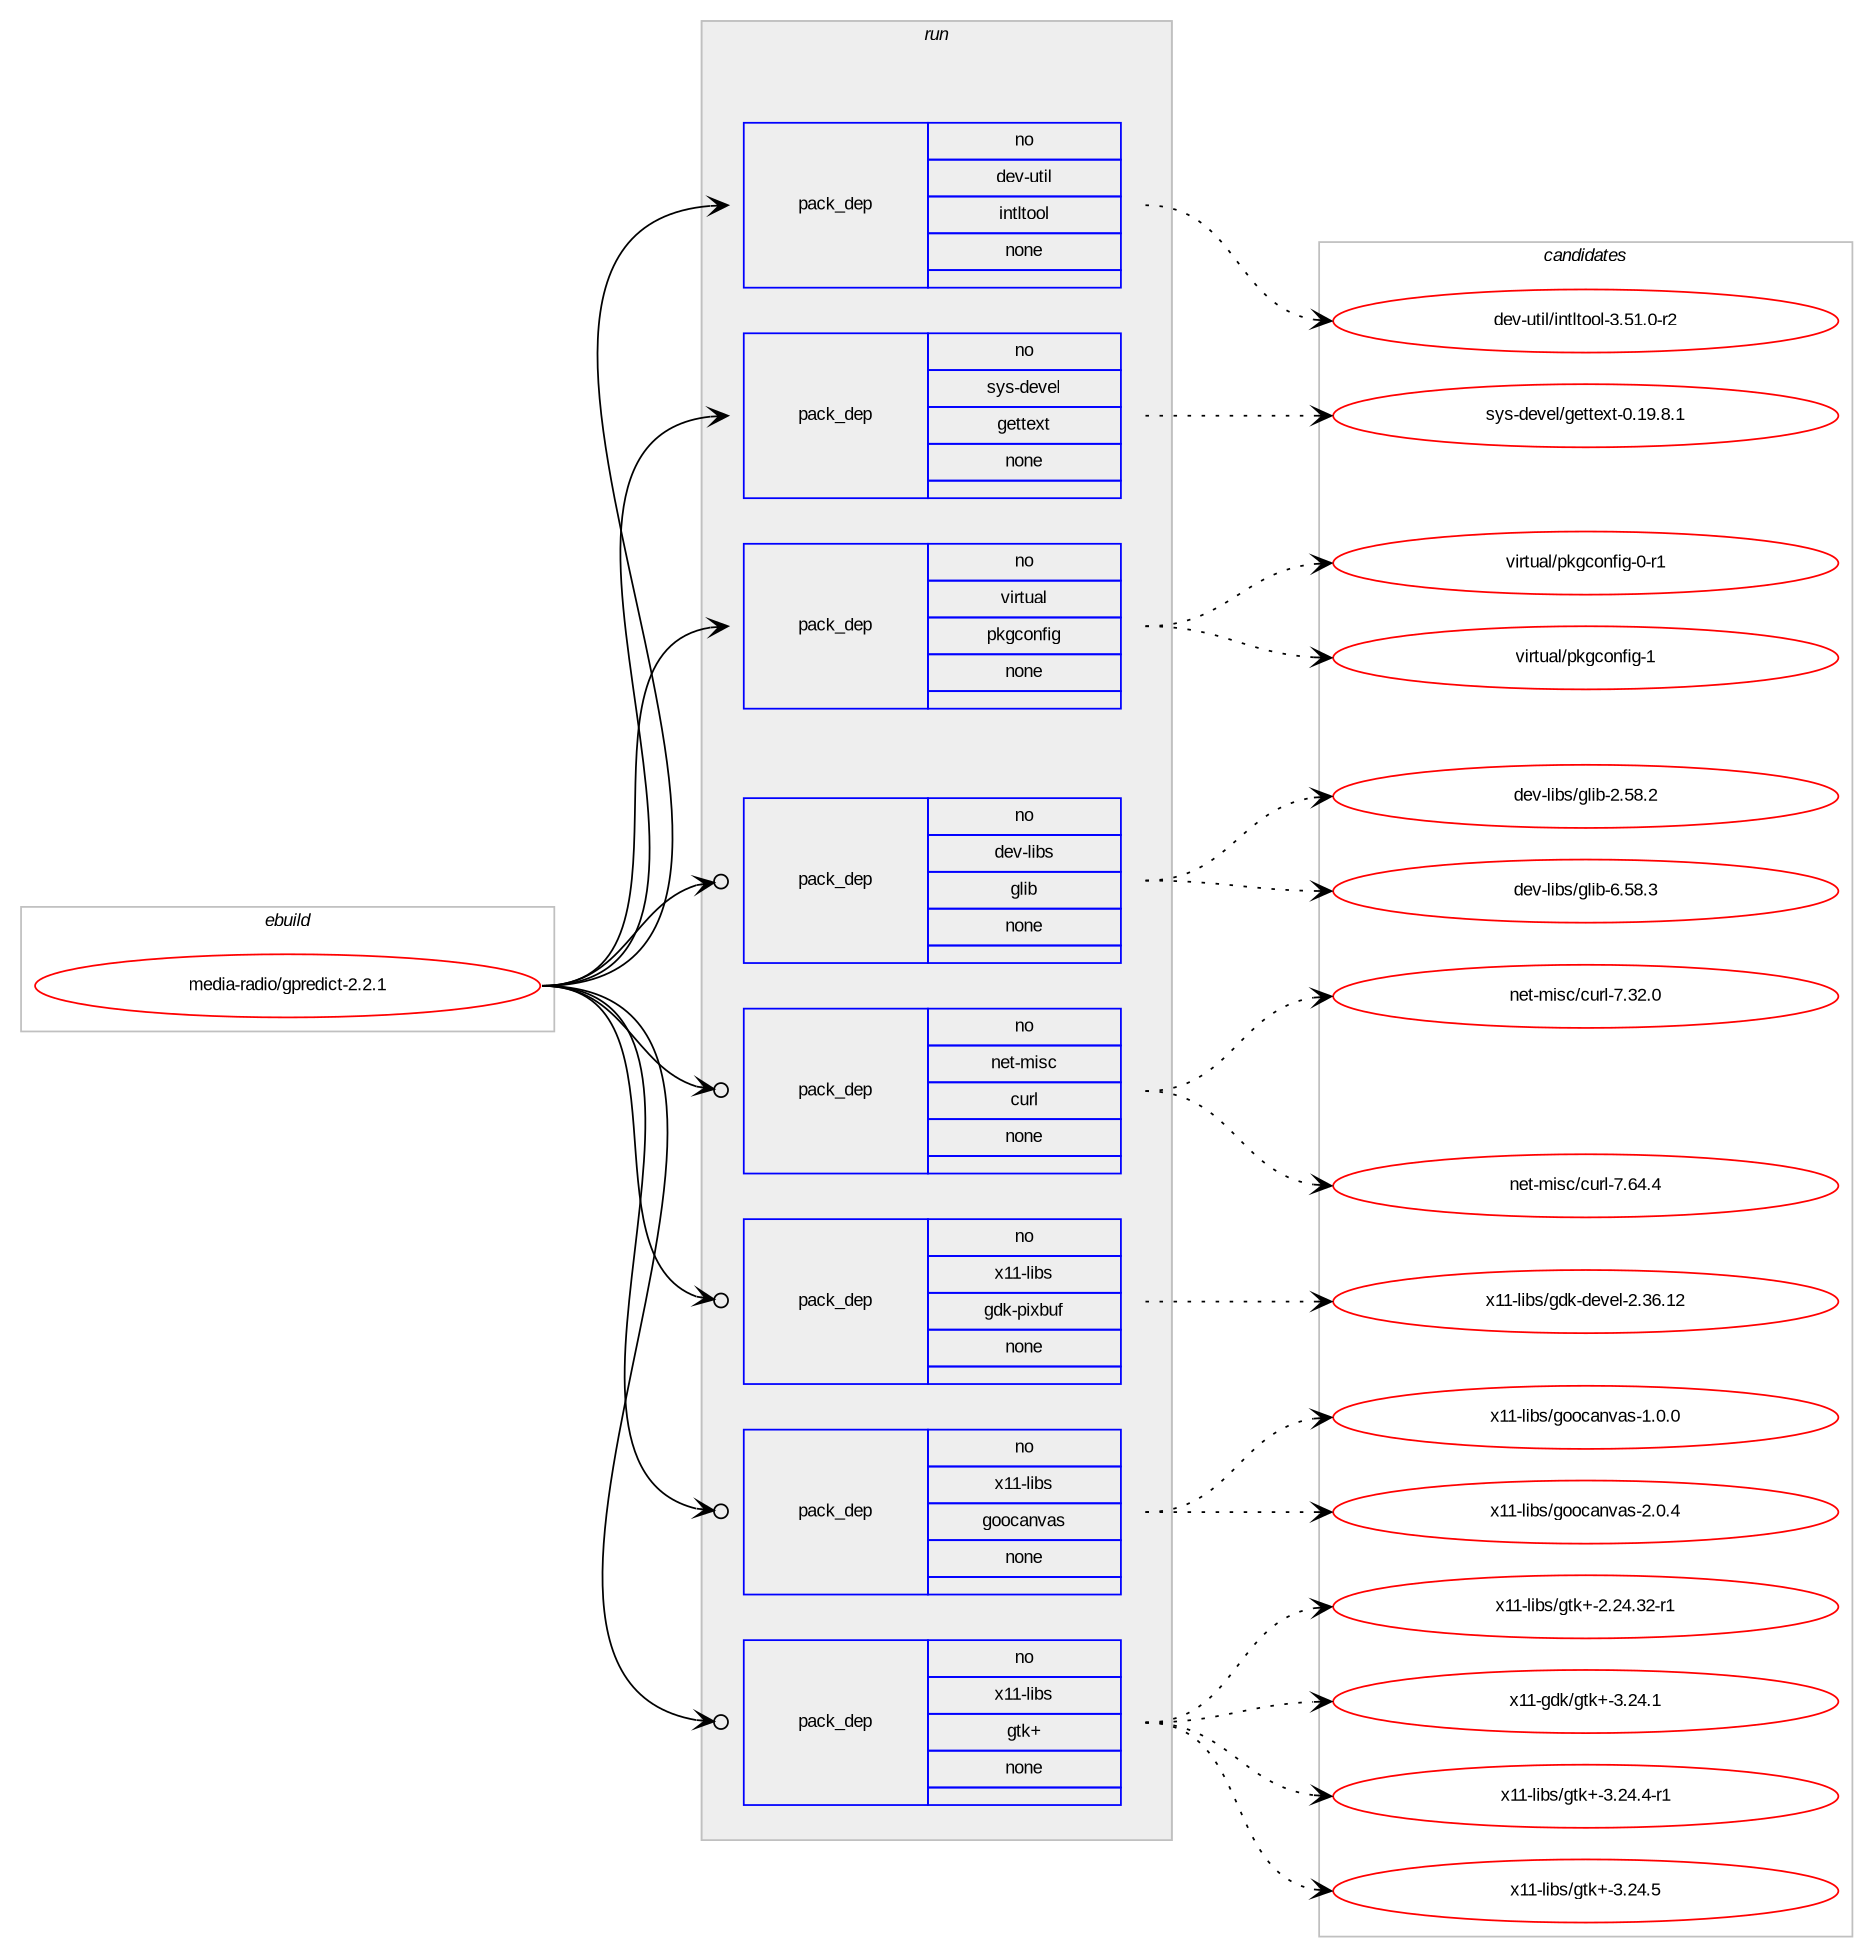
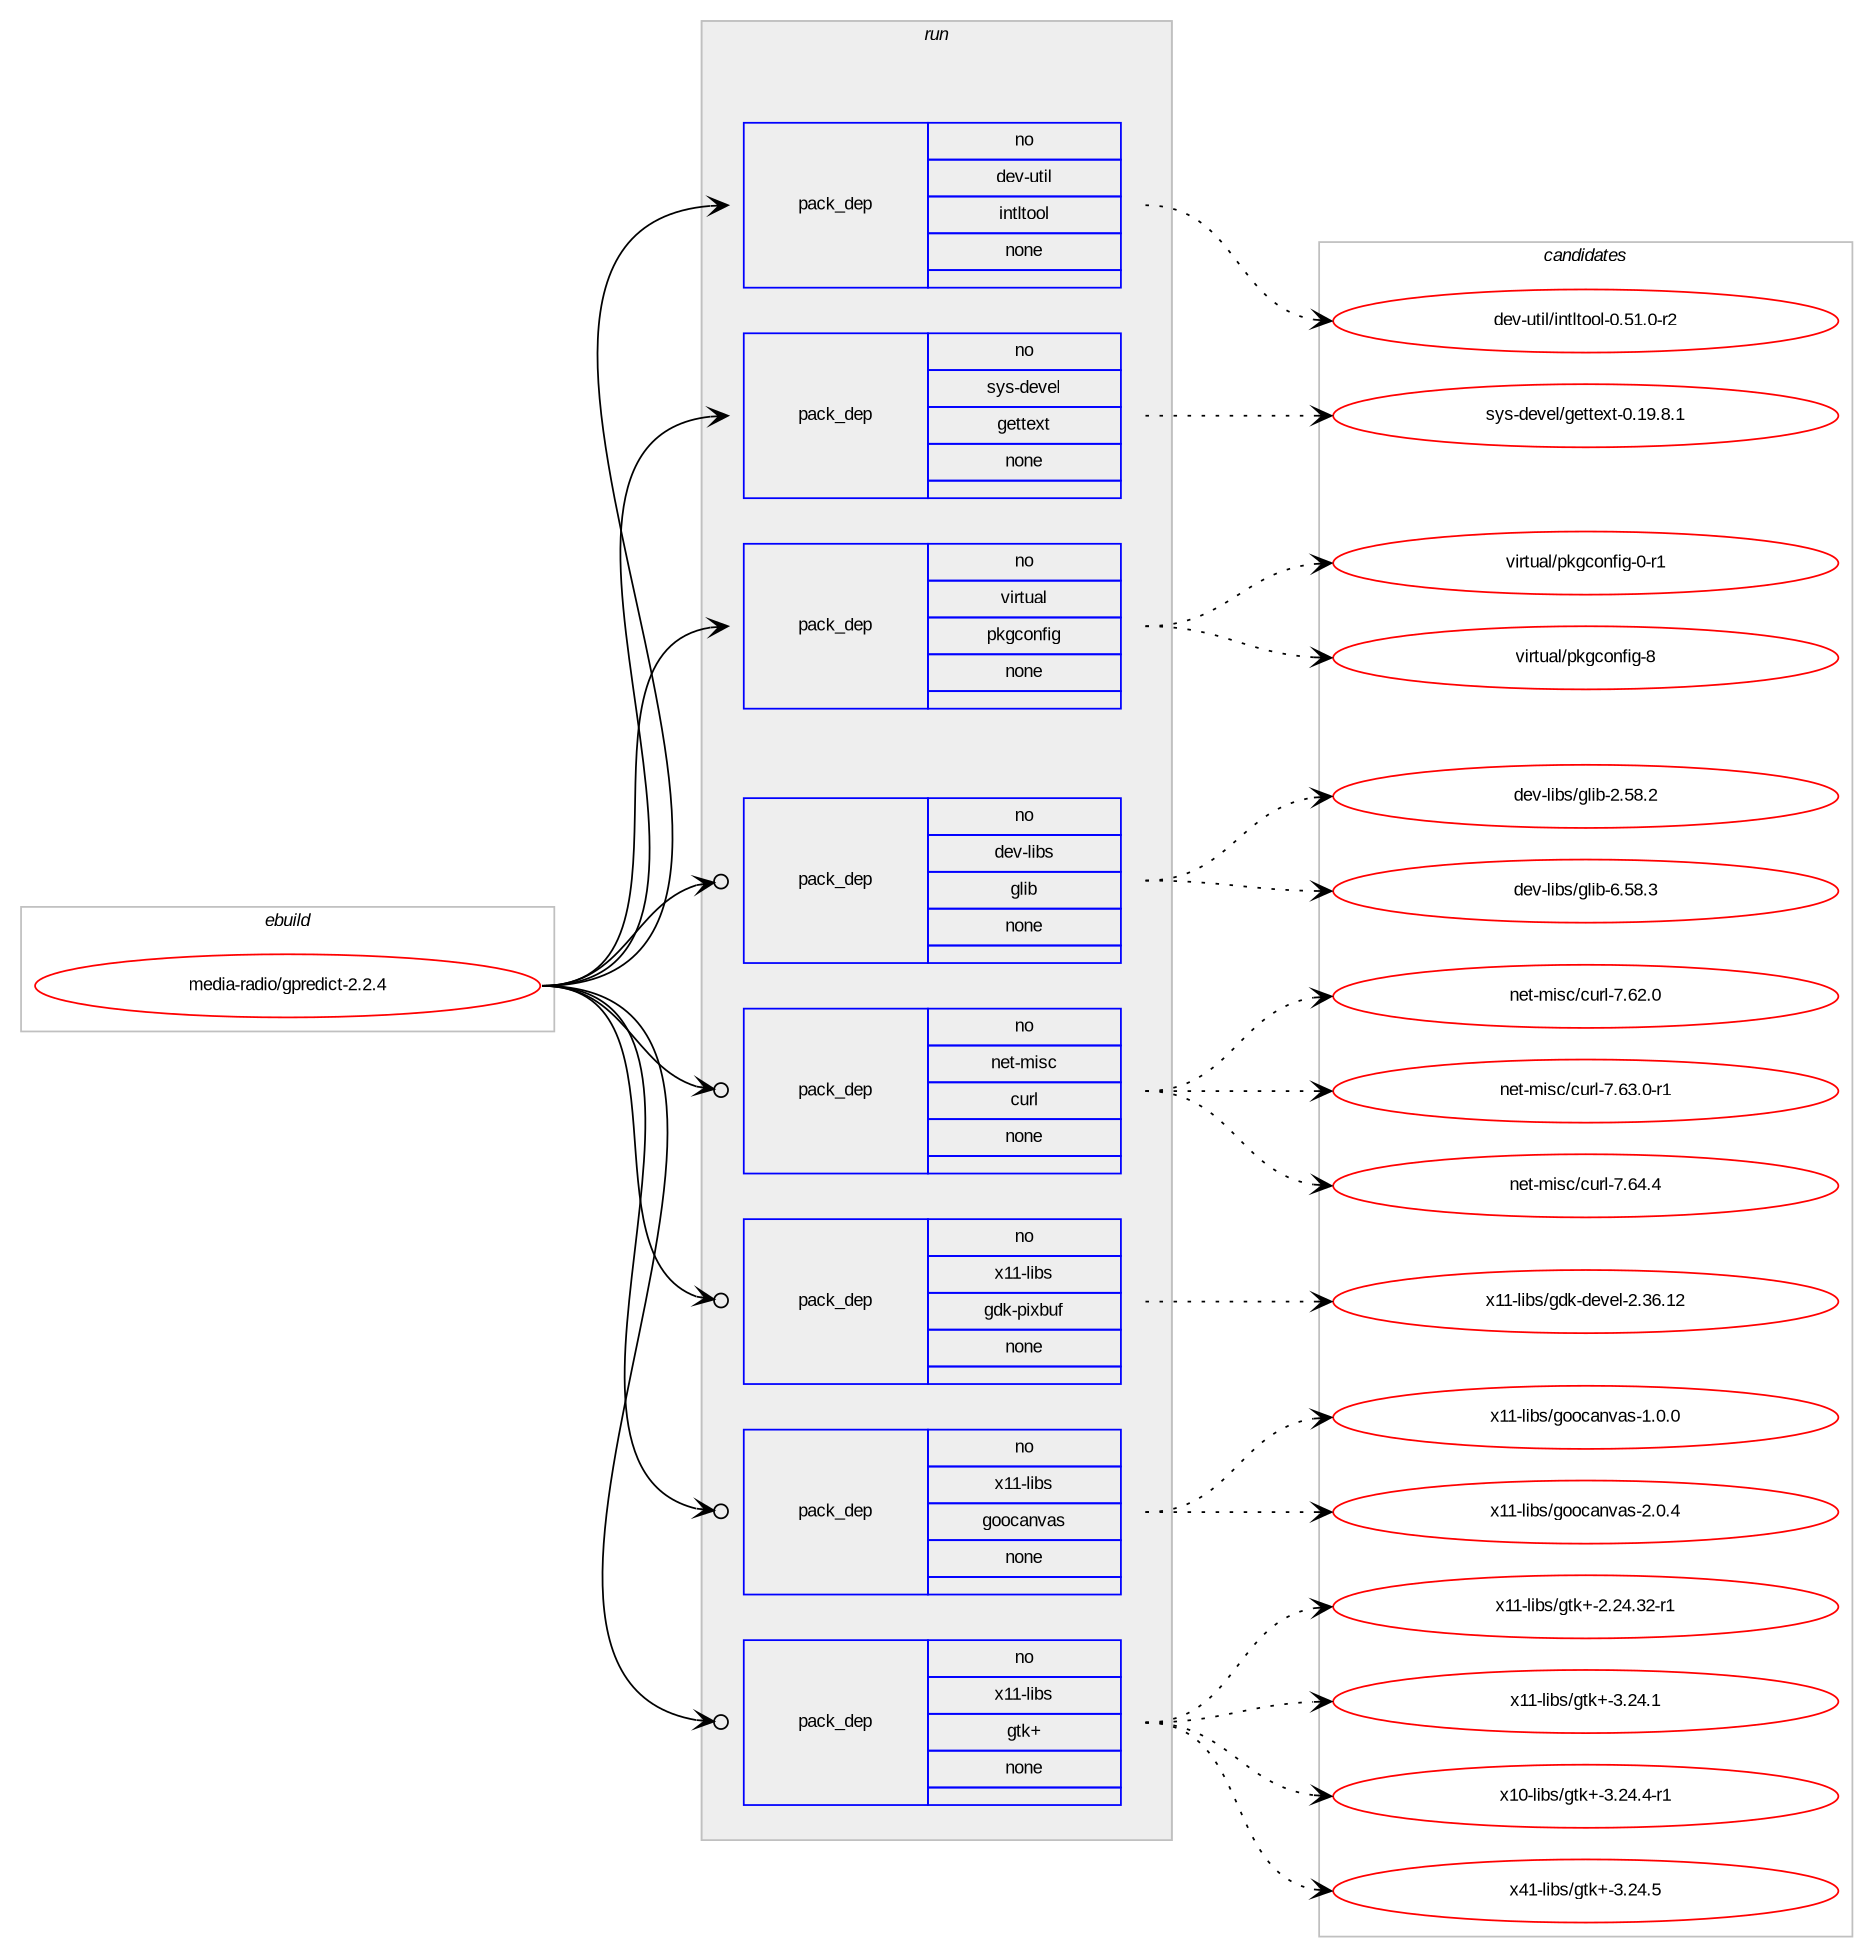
node "dev-util/intltool-3.51.0-r2": label "dev-util/intltool-3.51.0-r2" -> "dev-util/intltool-0.51.0-r2"
node "virtual/pkgconfig-1": label "virtual/pkgconfig-1" -> "virtual/pkgconfig-8"
node "media-radio/gpredict-2.2.1": label "media-radio/gpredict-2.2.1" -> "media-radio/gpredict-2.2.4"
node "net-misc/curl-7.32.0": label "net-misc/curl-7.32.0" -> "net-misc/curl-7.62.0"
node "net-misc/curl-7.63.0-r1": added
node "x11-gdk/gtk+-3.24.1": label "x11-gdk/gtk+-3.24.1" -> "x11-libs/gtk+-3.24.1"
node "x11-libs/gtk+-3.24.4-r1": label "x11-libs/gtk+-3.24.4-r1" -> "x10-libs/gtk+-3.24.4-r1"
node "x11-libs/gtk+-3.24.5": label "x11-libs/gtk+-3.24.5" -> "x41-libs/gtk+-3.24.5"
